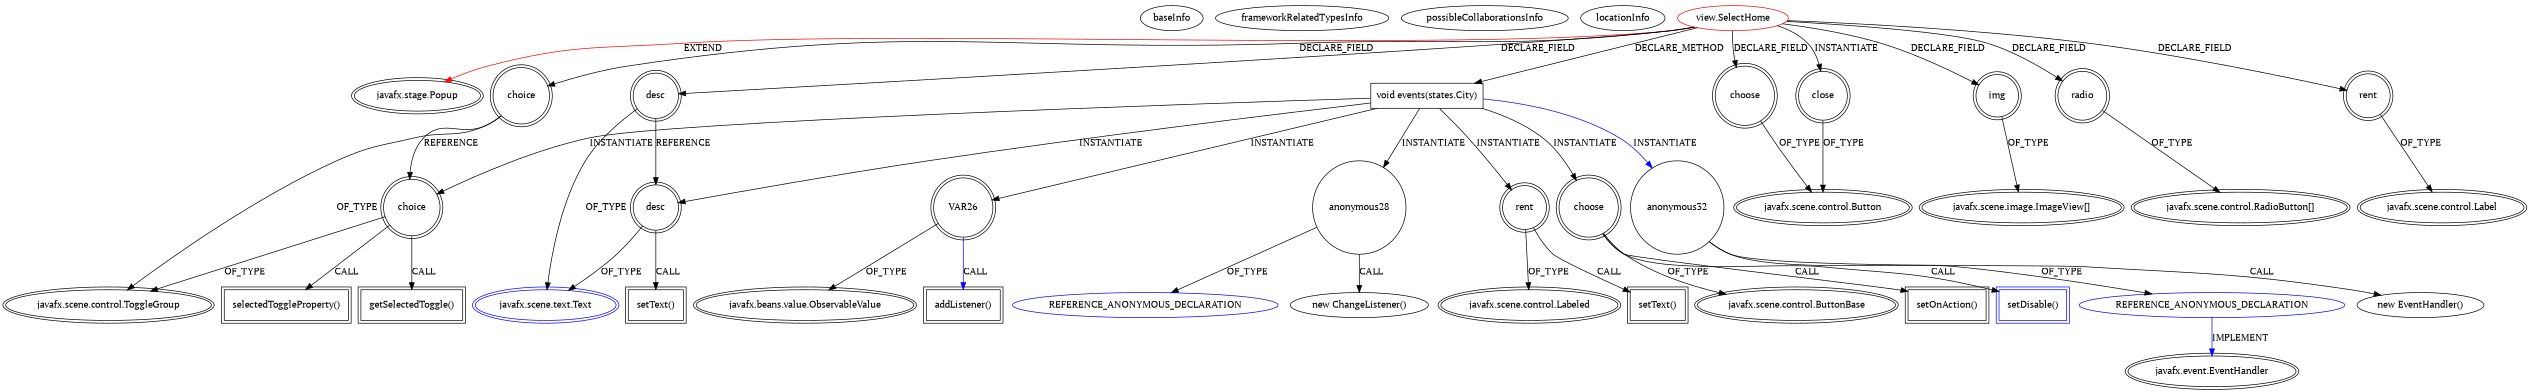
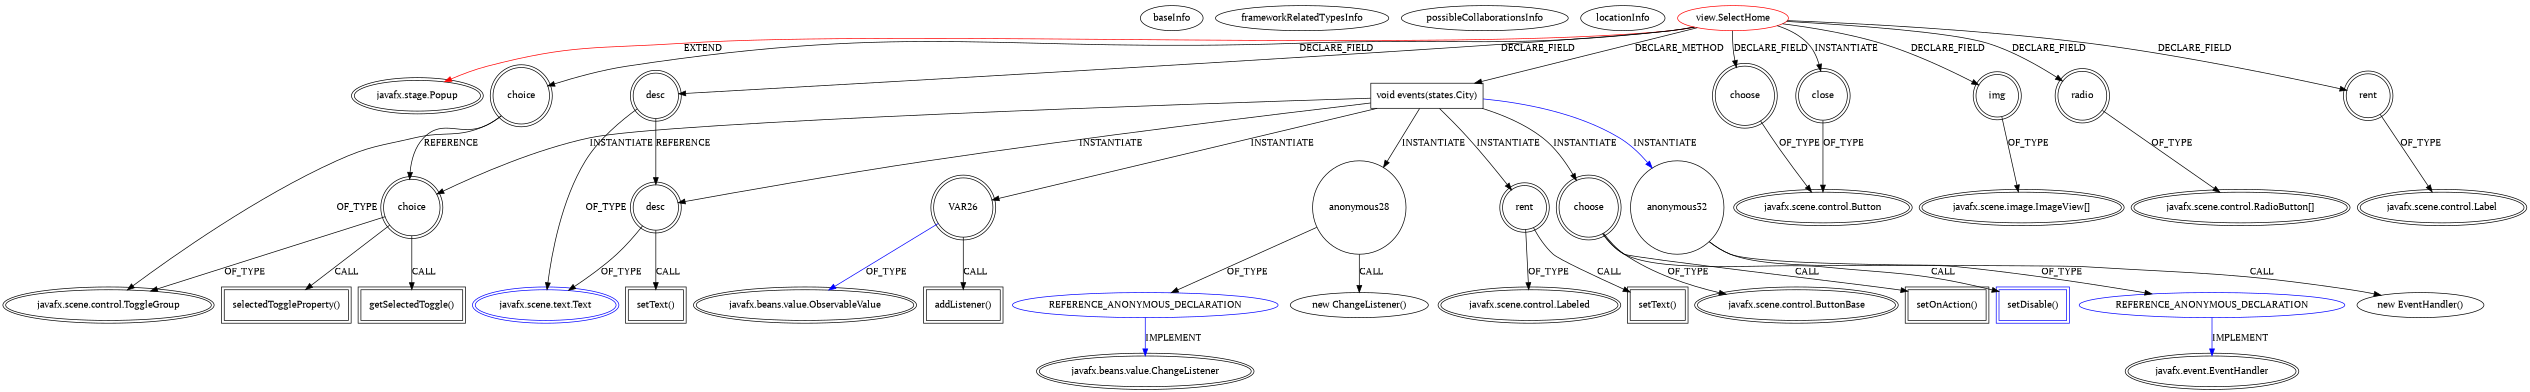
edge "VAR26" -> "javafx.beans.value.ObservableValue": color black -> blue
edge "VAR26" -> "addListener()": color blue -> black
node "javafx.beans.value.ChangeListener": added
